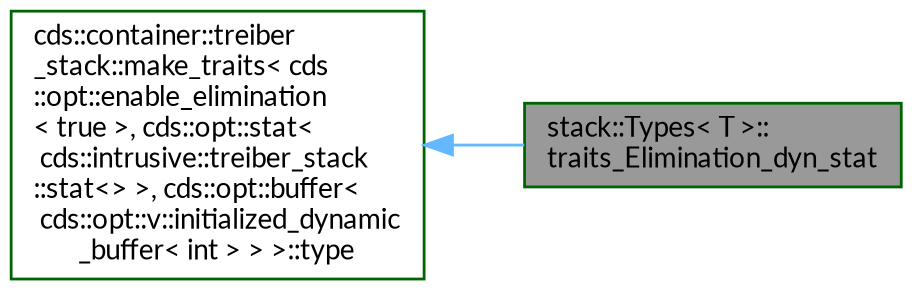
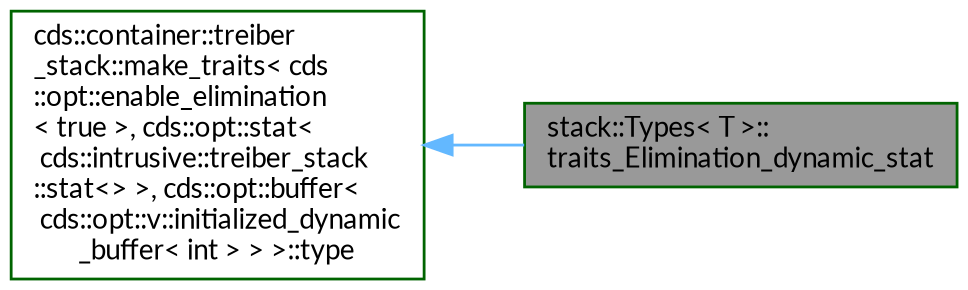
node "stack::Types< T >:: traits_Elimination_dyn_stat": label "stack::Types< T >:: traits_Elimination_dyn_stat" -> "stack::Types< T >:: traits_Elimination_dynamic_stat"
